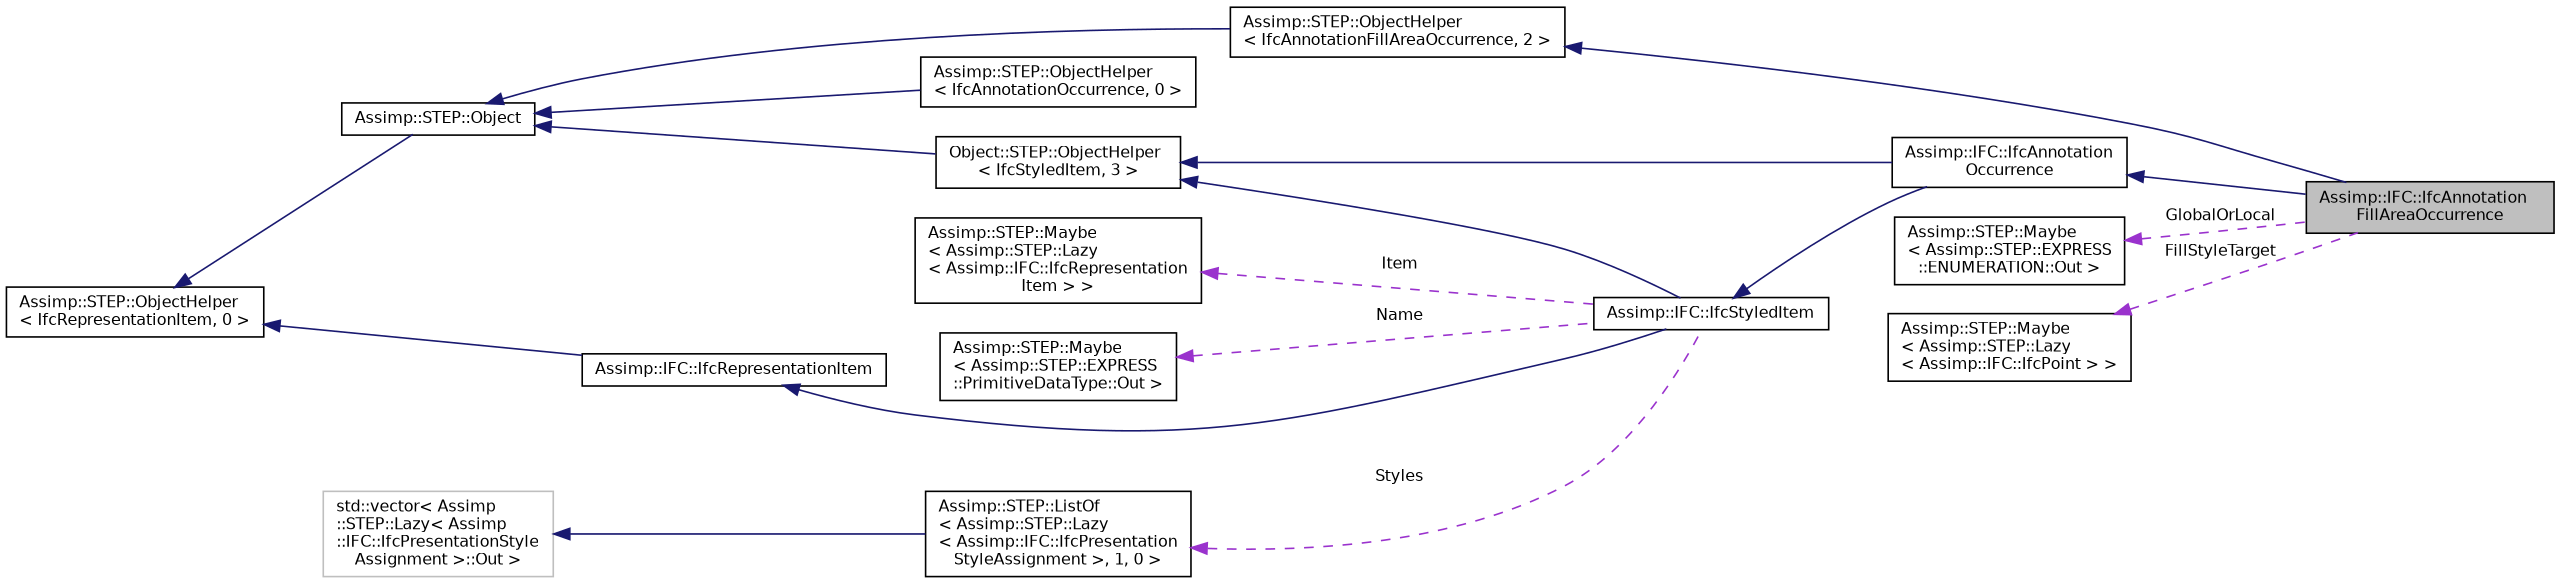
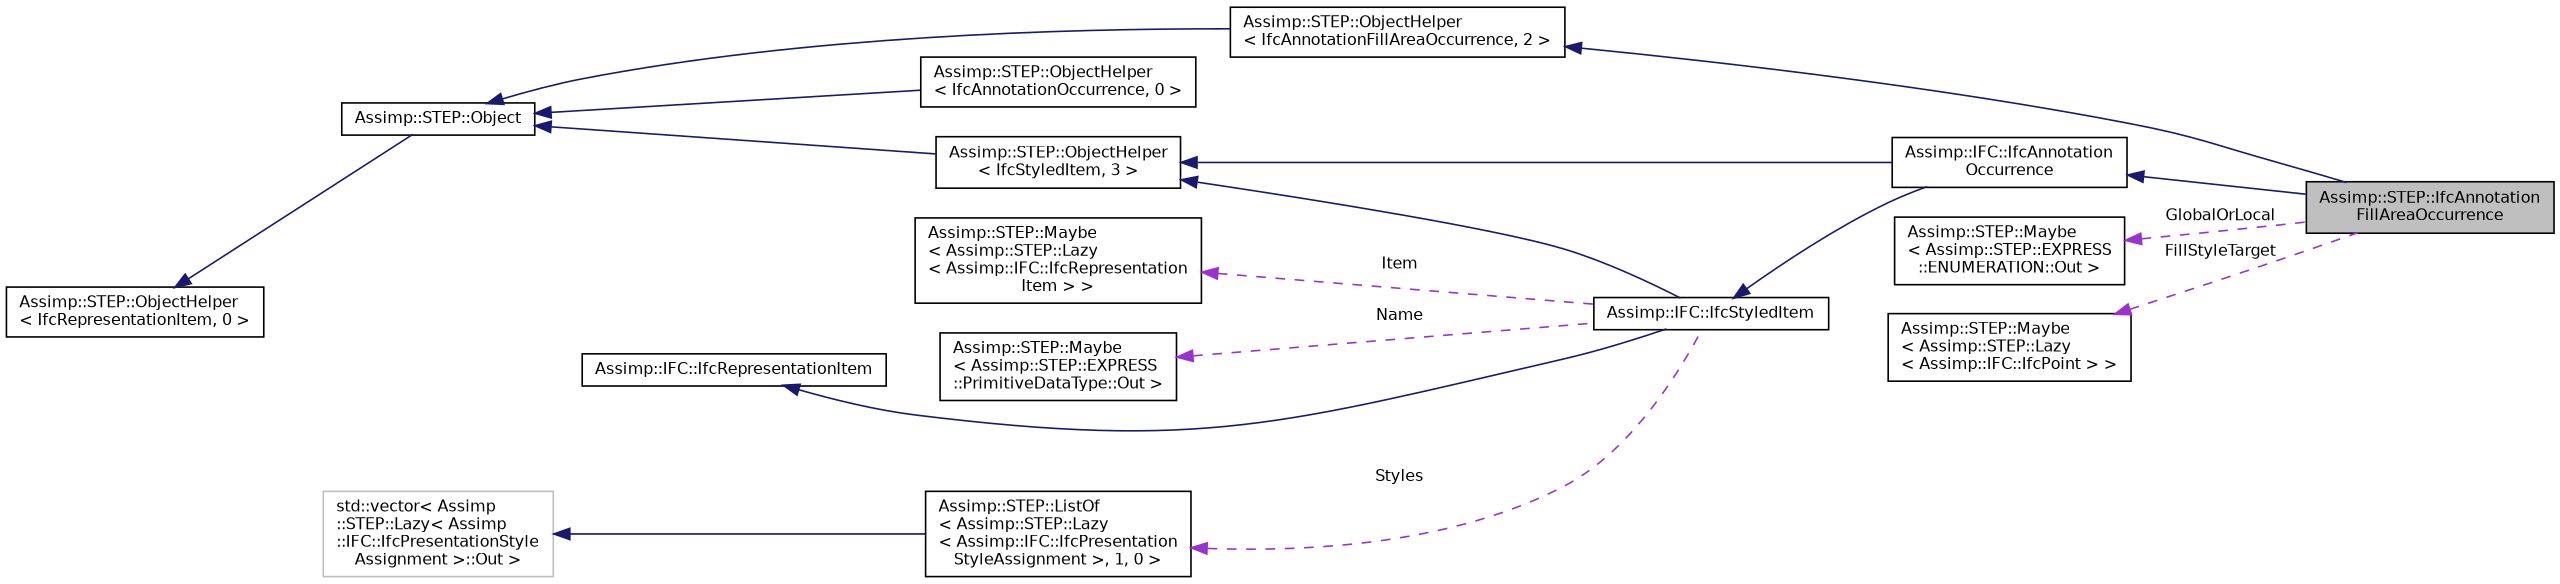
node "Object::STEP::ObjectHelper < IfcStyledItem, 3 >": label "Object::STEP::ObjectHelper < IfcStyledItem, 3 >" -> "Assimp::STEP::ObjectHelper < IfcStyledItem, 3 >"
node "Assimp::IFC::IfcAnnotation FillAreaOccurrence": label "Assimp::IFC::IfcAnnotation FillAreaOccurrence" -> "Assimp::STEP::IfcAnnotation FillAreaOccurrence"
edge "Assimp::IFC::IfcRepresentationItem" -> "Assimp::STEP::ObjectHelper < IfcRepresentationItem, 0 >": removed
